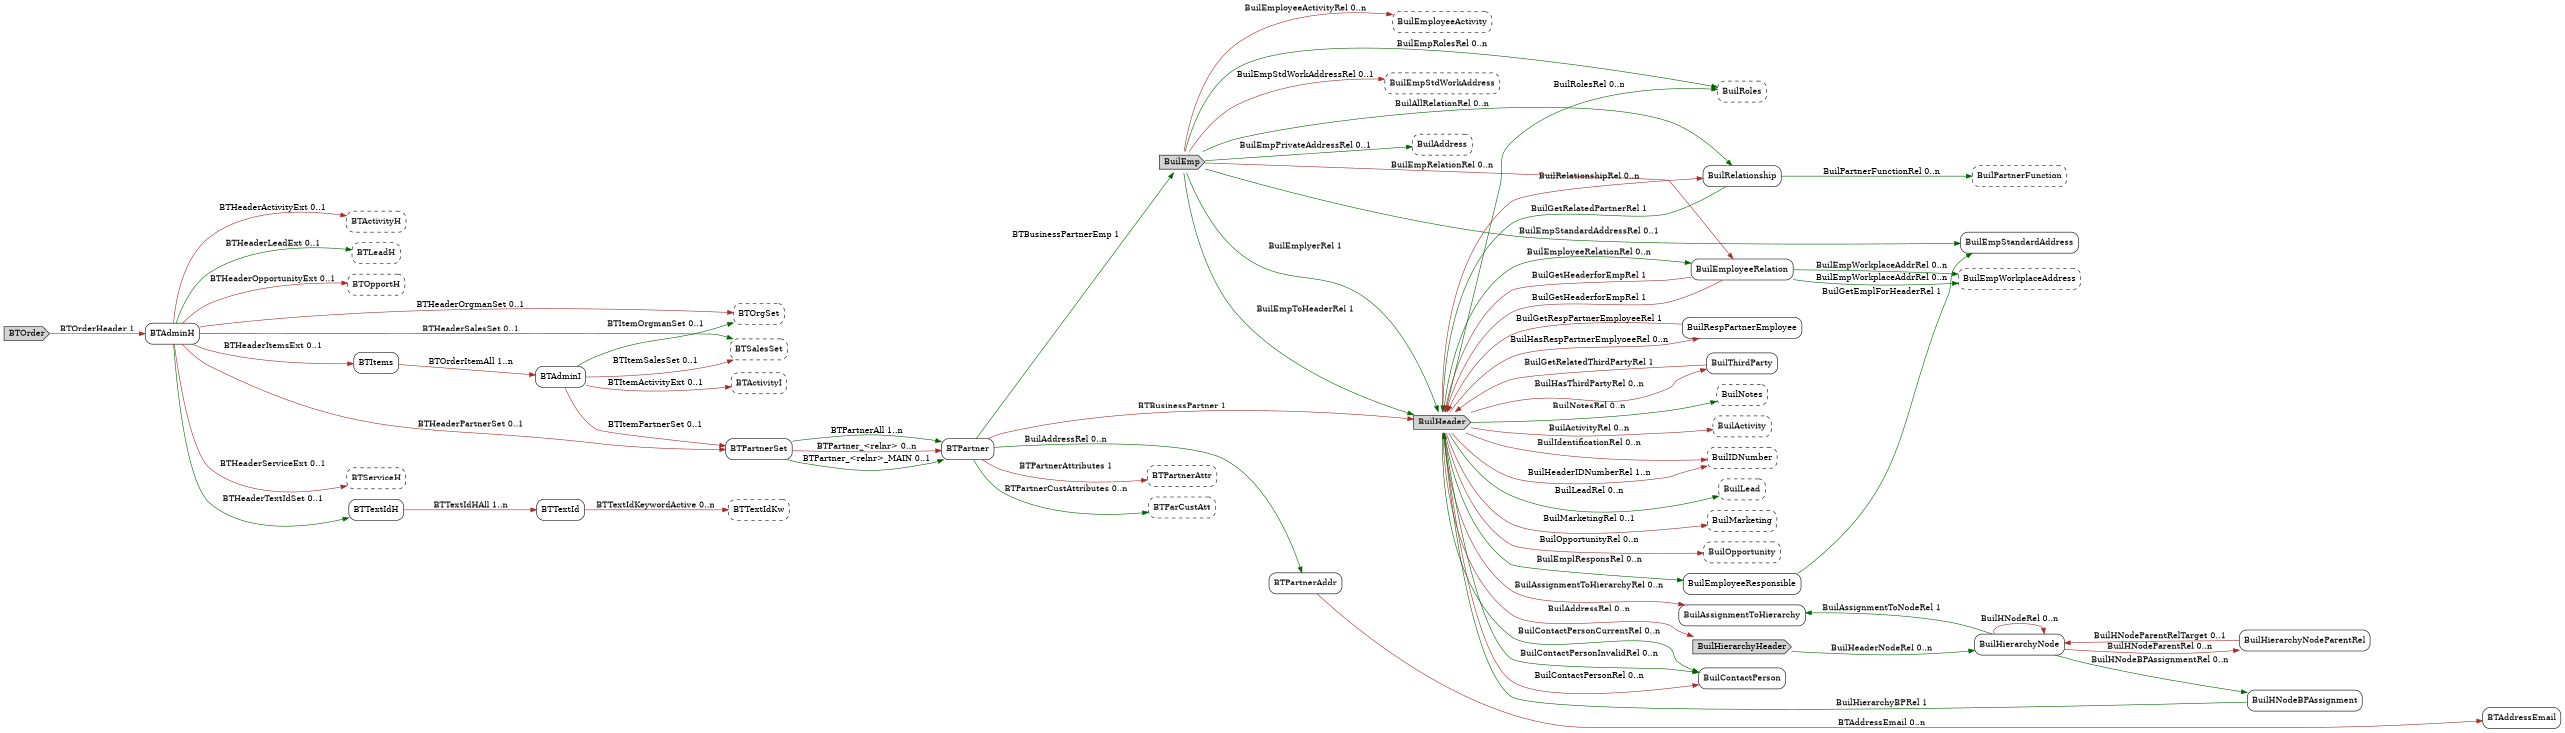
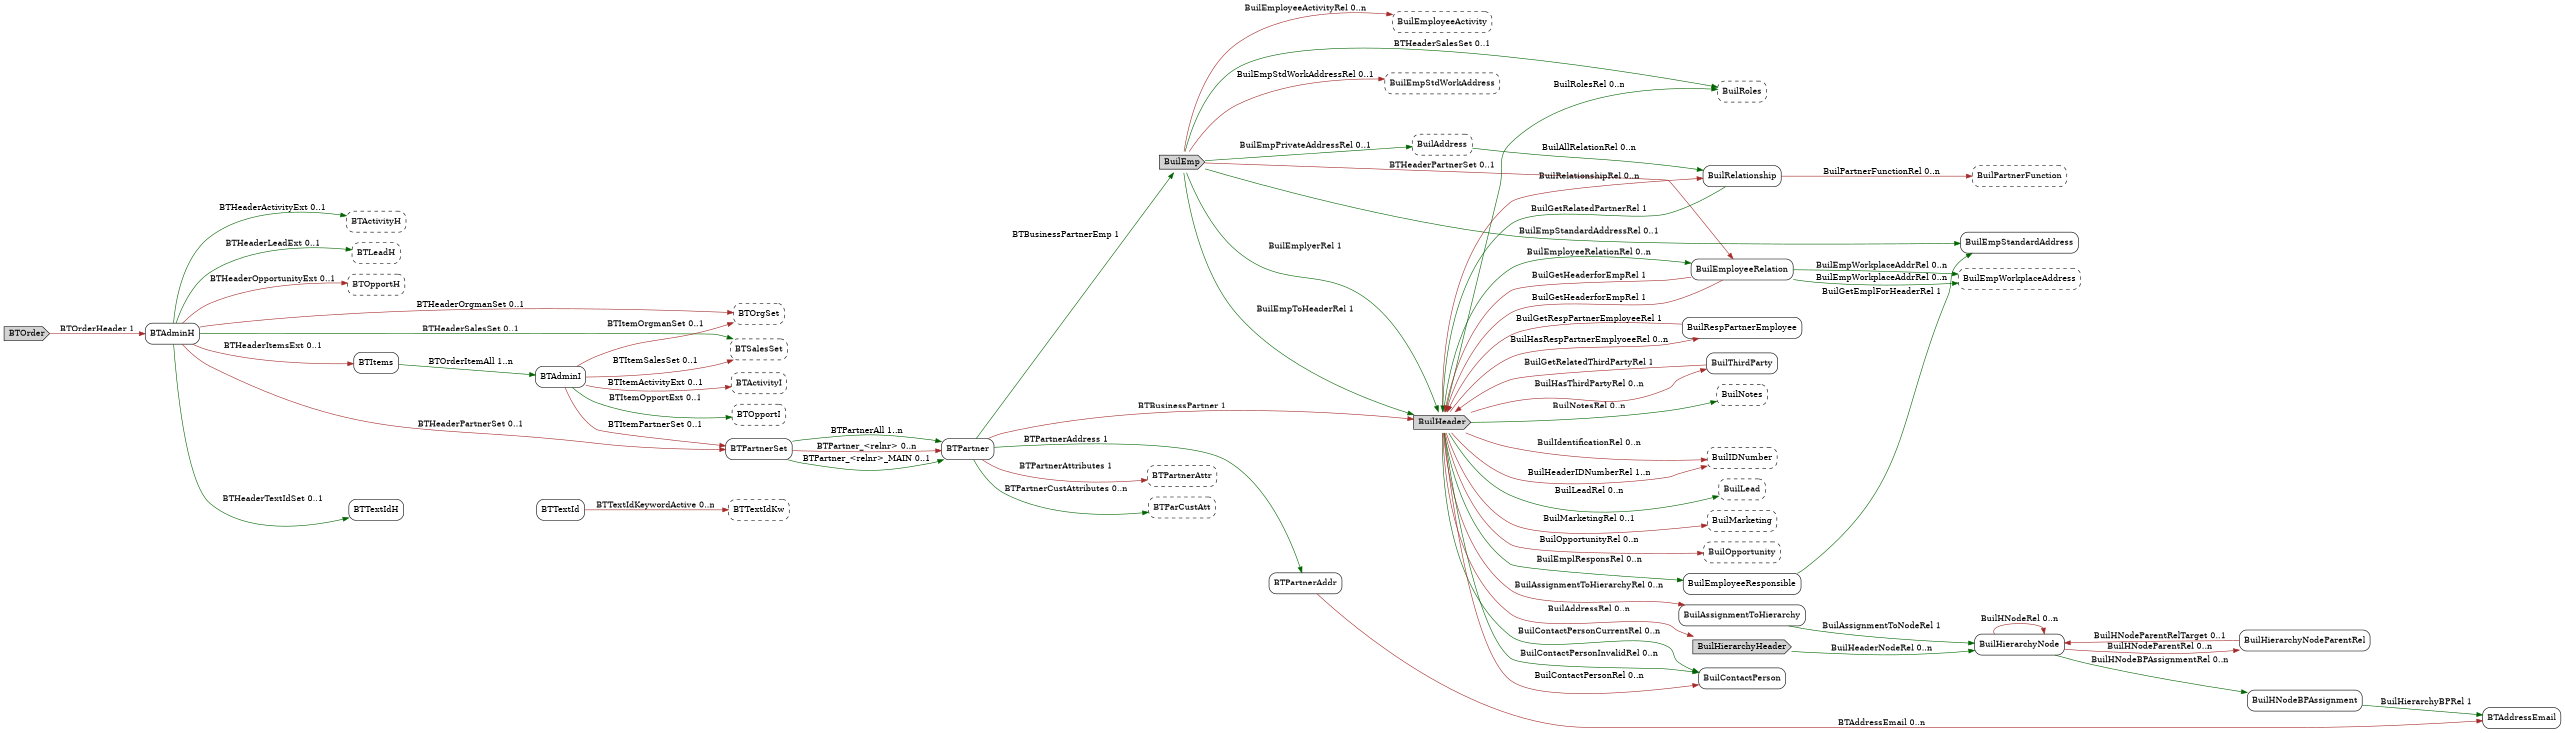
edge "BuilEmp" -> "BuilRoles": label "BuilEmpRolesRel 0..n" -> "BTHeaderSalesSet 0..1"
edge "BuilEmp" -> "BuilRelationship": now "BuilAddress" -> "BuilRelationship"
edge "BuilEmp" -> "BuilEmployeeRelation": label "BuilEmpRelationRel 0..n" -> "BTHeaderPartnerSet 0..1"
edge "BuilRelationship" -> "BuilPartnerFunction": color darkgreen -> brown
edge "BTAdminH" -> "BTActivityH": color brown -> darkgreen
edge "BTAdminI" -> "BTOrgSet": color darkgreen -> brown
edge "BTItems" -> "BTAdminI": color brown -> darkgreen
node "BTOpportI": added
node "BuilActivity": removed
edge "BTPartner" -> "BTPartnerAddr": label "BuilAddressRel 0..n" -> "BTPartnerAddress 1"
node "BTServiceH": removed
edge "BTTextIdH" -> "BTTextId": removed, label "BTTextIdHAll 1..n"
edge "BuilHierarchyNode" -> "BuilAssignmentToHierarchy": reversed
edge "BuilHNodeBPAssignment" -> "BuilHeader": now "BuilHNodeBPAssignment" -> "BTAddressEmail"
